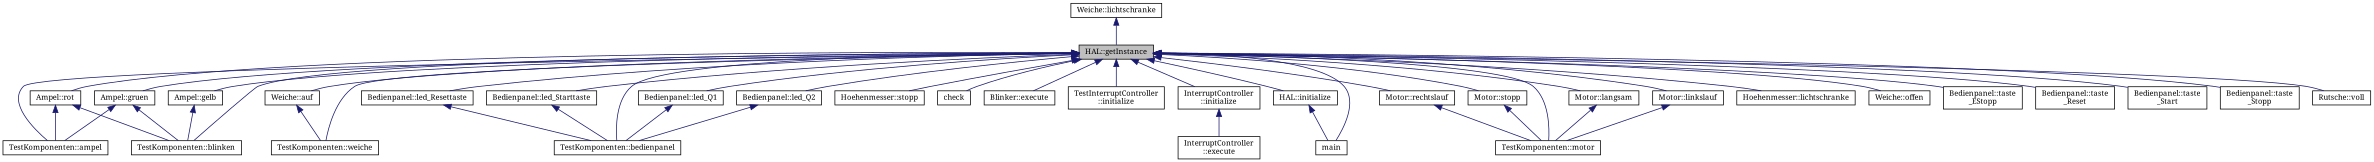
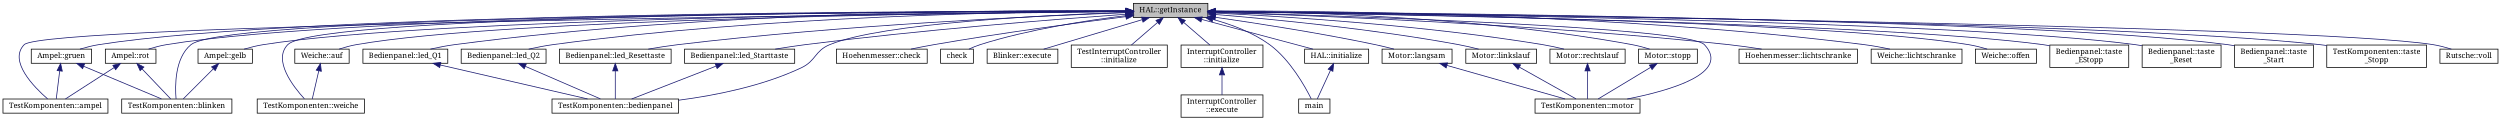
edge "HAL::getInstance" -> "Weiche::lichtschranke": reversed
node "Hoehenmesser::stopp": label "Hoehenmesser::stopp" -> "Hoehenmesser::check"
node "Bedienpanel::taste _Stopp": label "Bedienpanel::taste _Stopp" -> "TestKomponenten::taste _Stopp"
